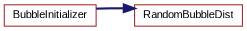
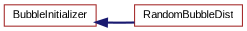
edge "BubbleInitializer" -> "RandomBubbleDist": reversed
